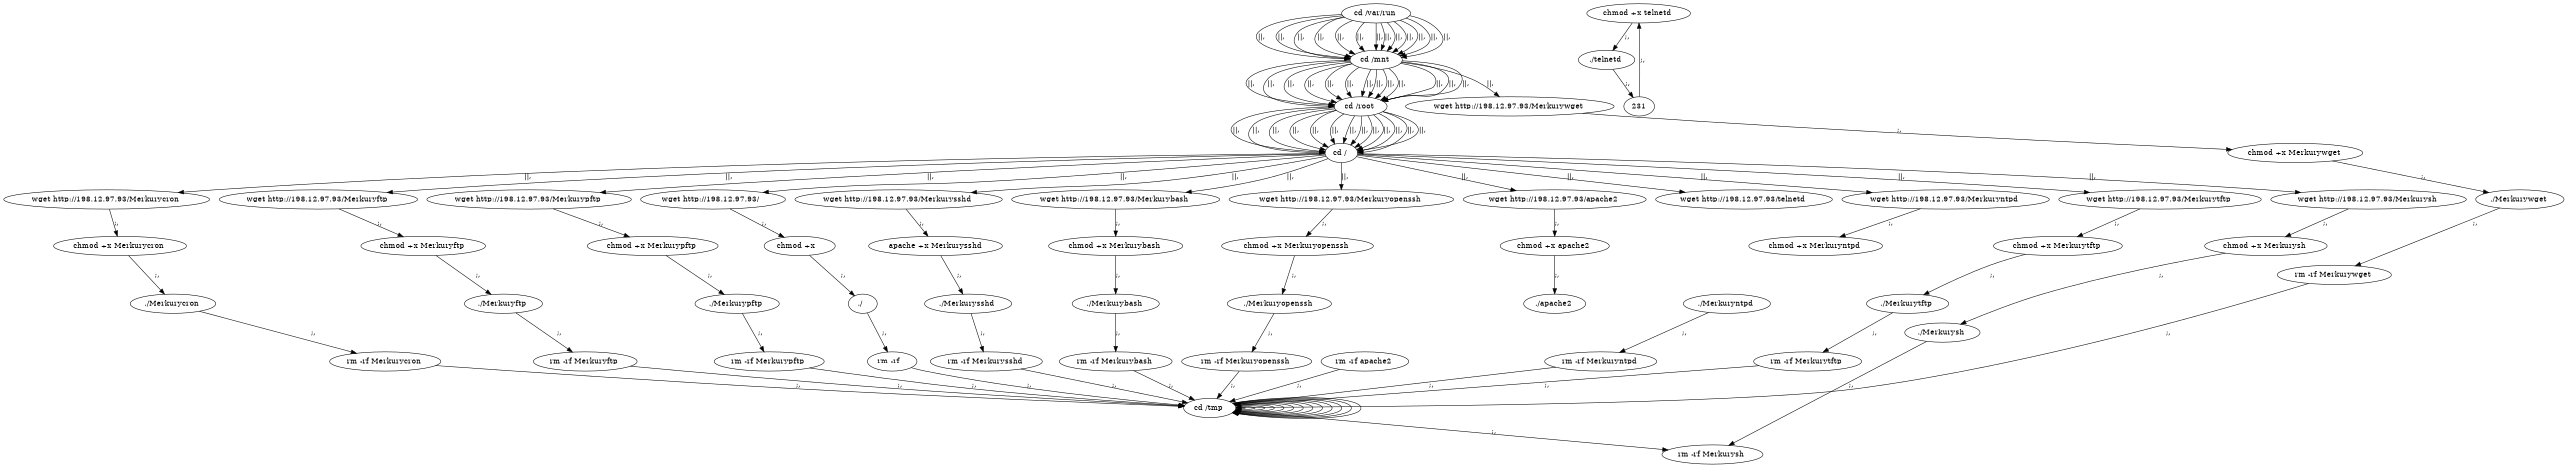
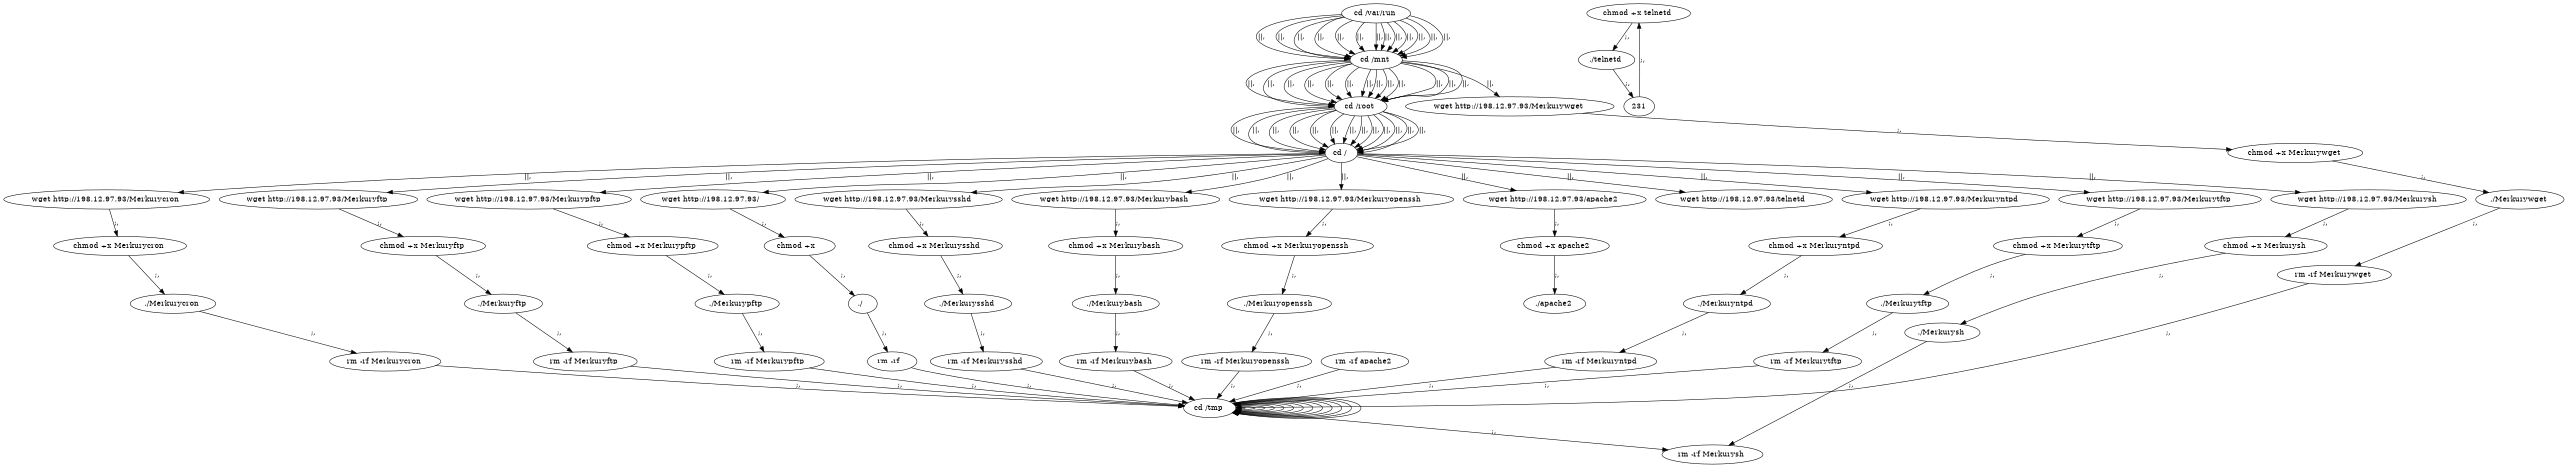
node "apache +x Merkurysshd": label "apache +x Merkurysshd" -> "chmod +x Merkurysshd"
edge "chmod +x Merkuryntpd" -> "./Merkuryntpd": added, label ";,"
